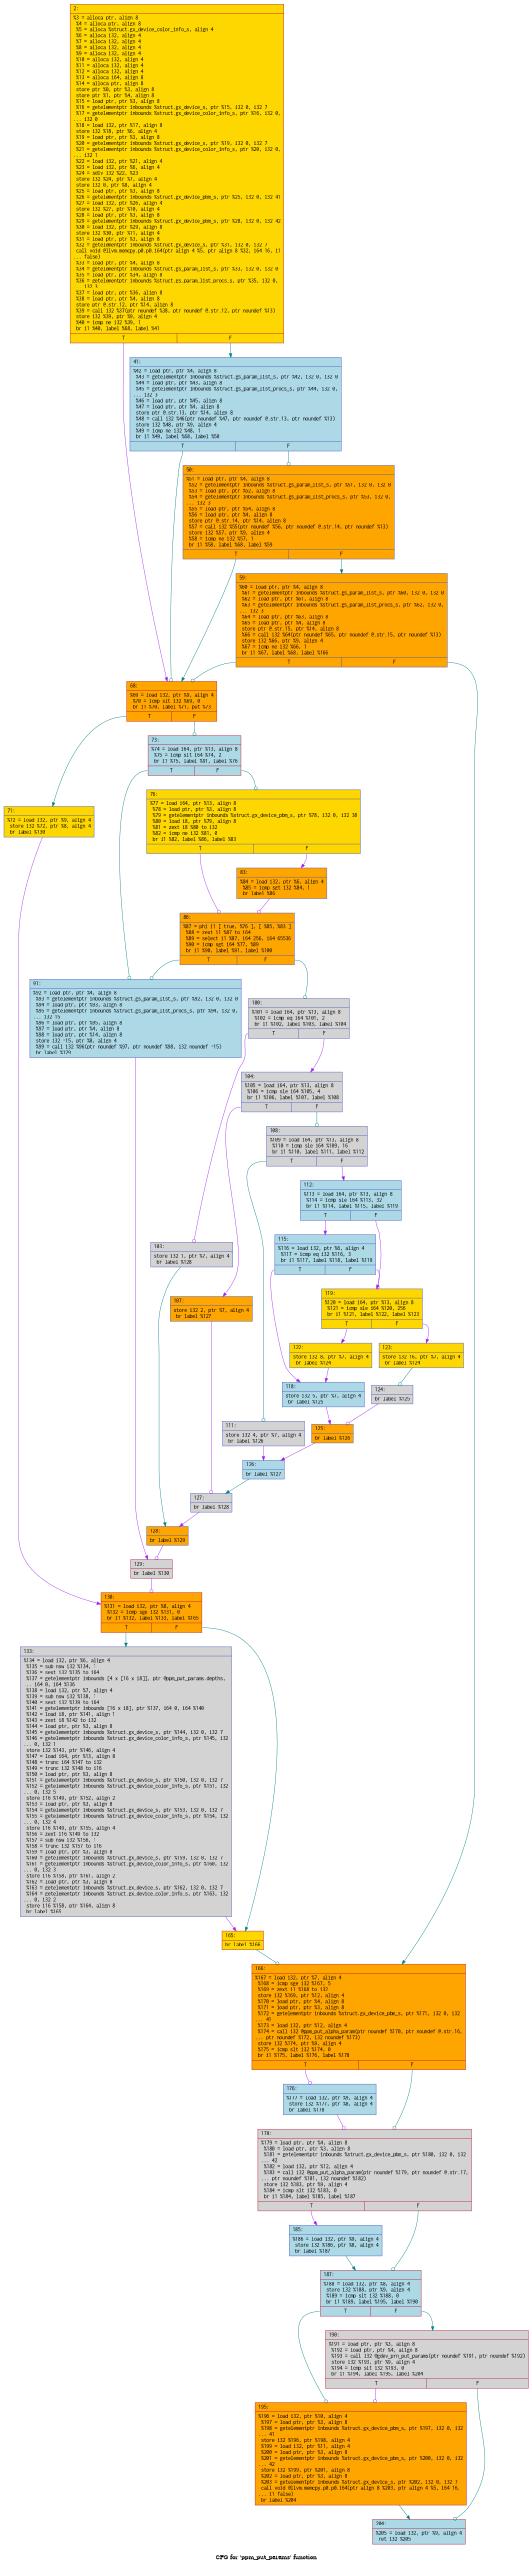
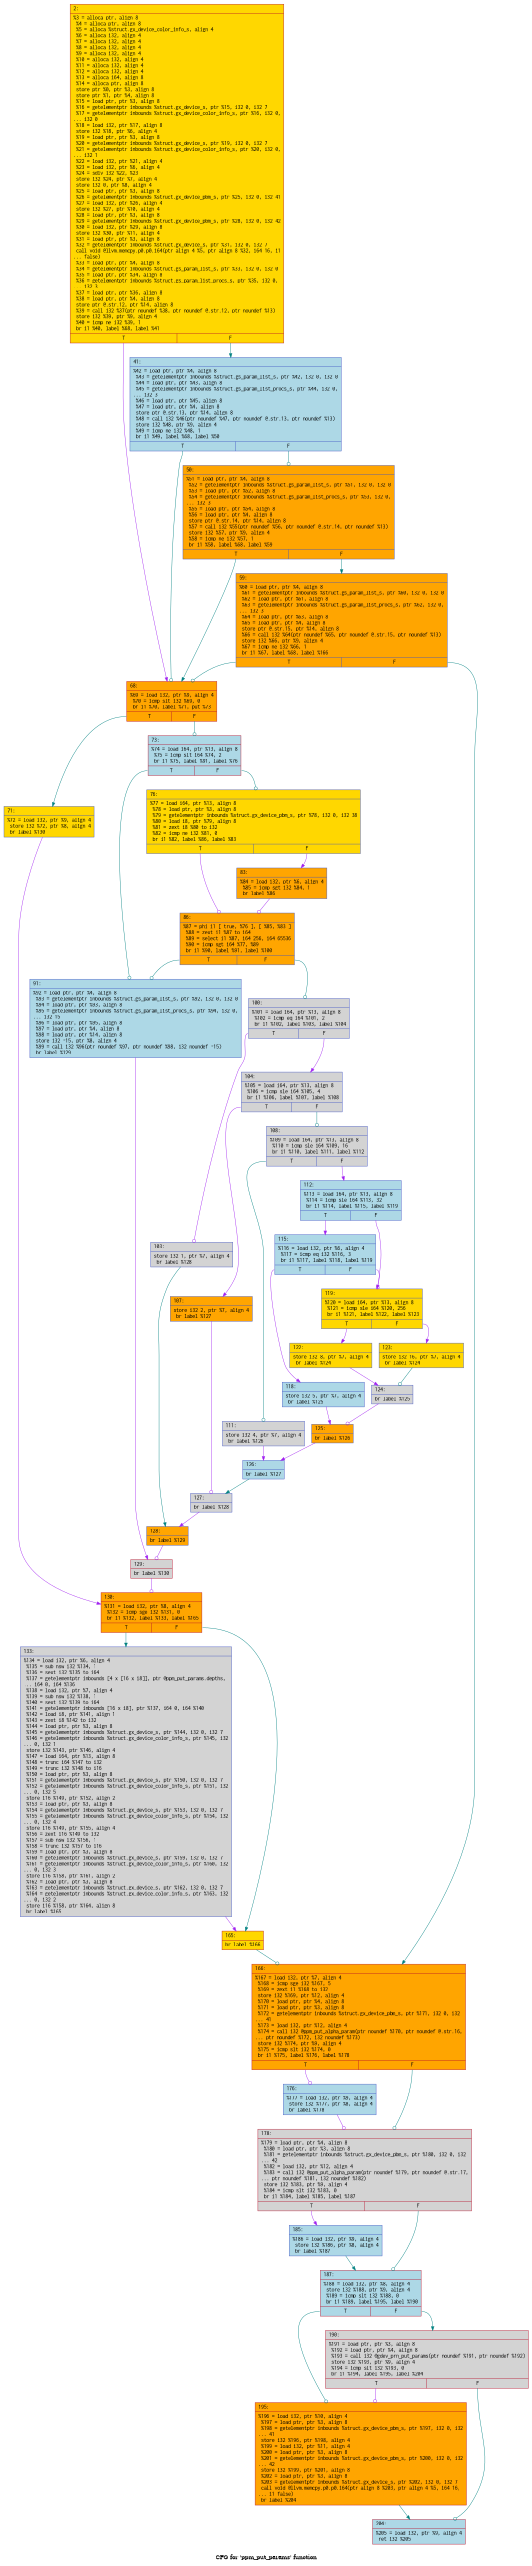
edge "122:" -> "118:": now "122:" -> "124:"
